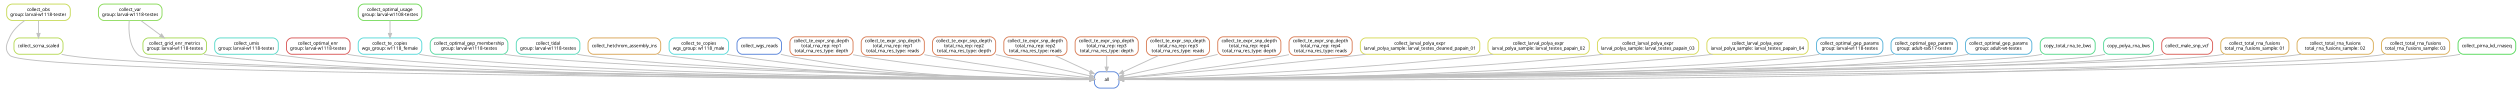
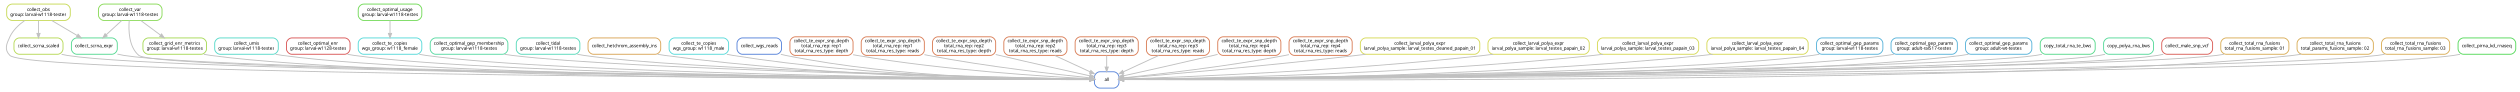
node "collect_optimal_usage group: larval-w1108-testes": label "collect_optimal_usage group: larval-w1108-testes" -> "collect_optimal_usage group: larval-w1118-testes"
node "collect_scrna_expr": added
node "collect_optimal_enr group: larval-w1118-testes": label "collect_optimal_enr group: larval-w1118-testes" -> "collect_optimal_enr group: larval-w1128-testes"
node "collect_total_rna_fusions total_rna_fusions_sample: 02": label "collect_total_rna_fusions total_rna_fusions_sample: 02" -> "collect_total_rna_fusions total_params_fusions_sample: 02"
